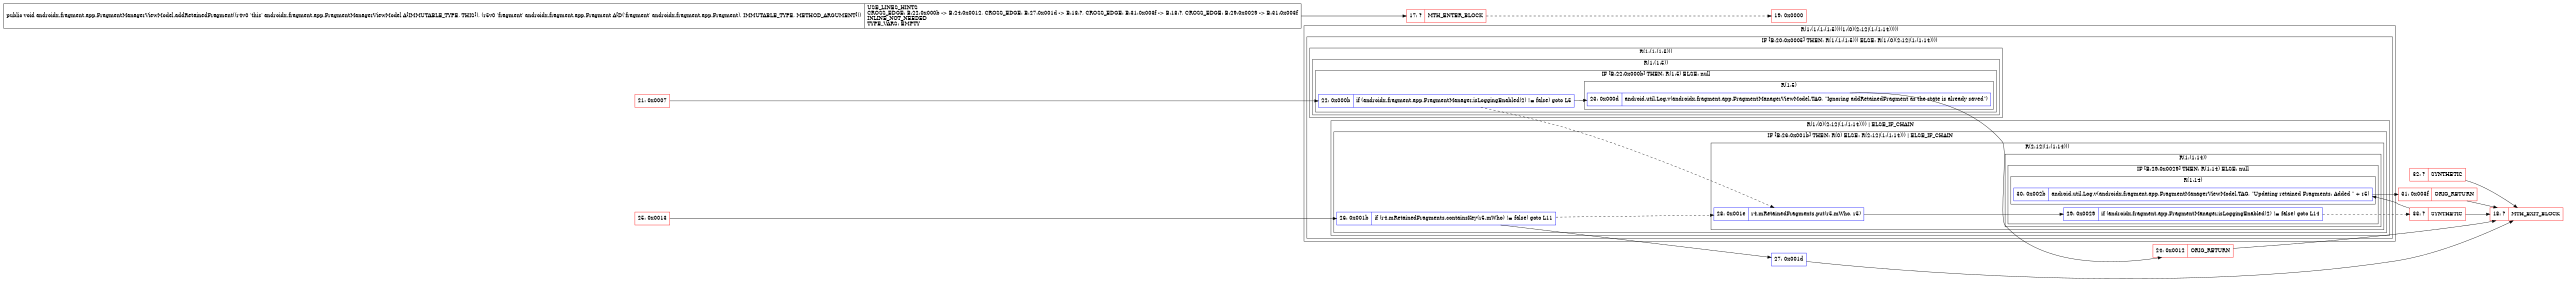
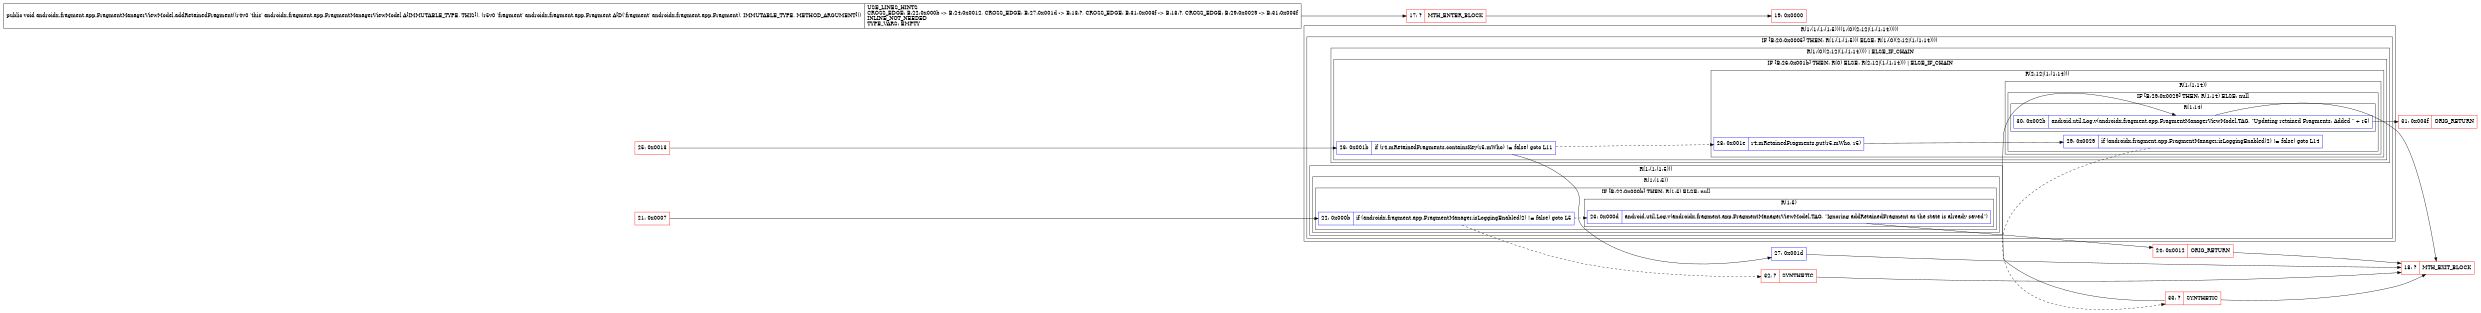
edge "17: ?" -> "19: 0x0000": style dashed -> solid
edge "22: 0x000b" -> "23: 0x000d": style solid -> dashed
edge "22: 0x000b" -> "28: 0x001e": now "22: 0x000b" -> "32: ?"
edge "31: 0x003f" -> "18: ?": now "30: 0x002b" -> "18: ?"
